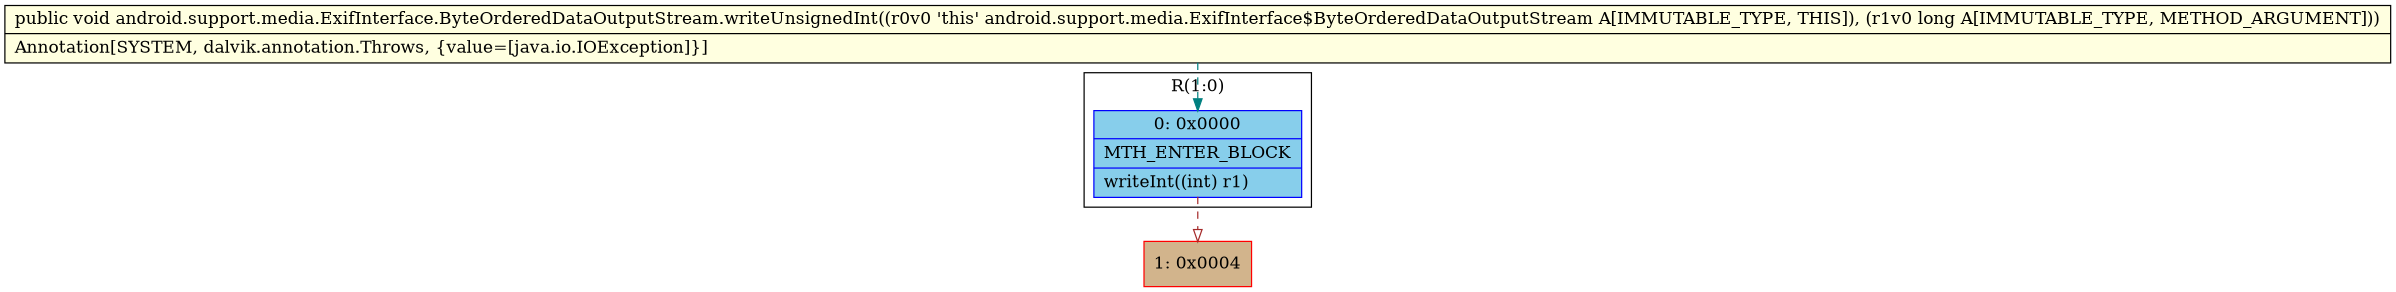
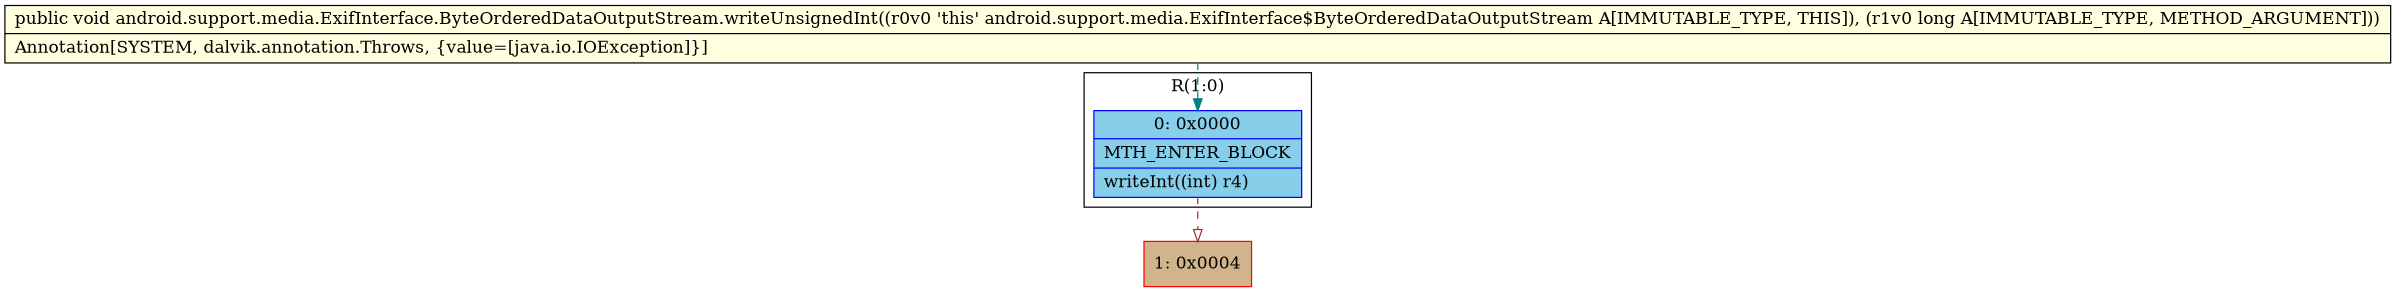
node "0: 0x0000": text "writeInt((int) r1)" -> "writeInt((int) r4)"
